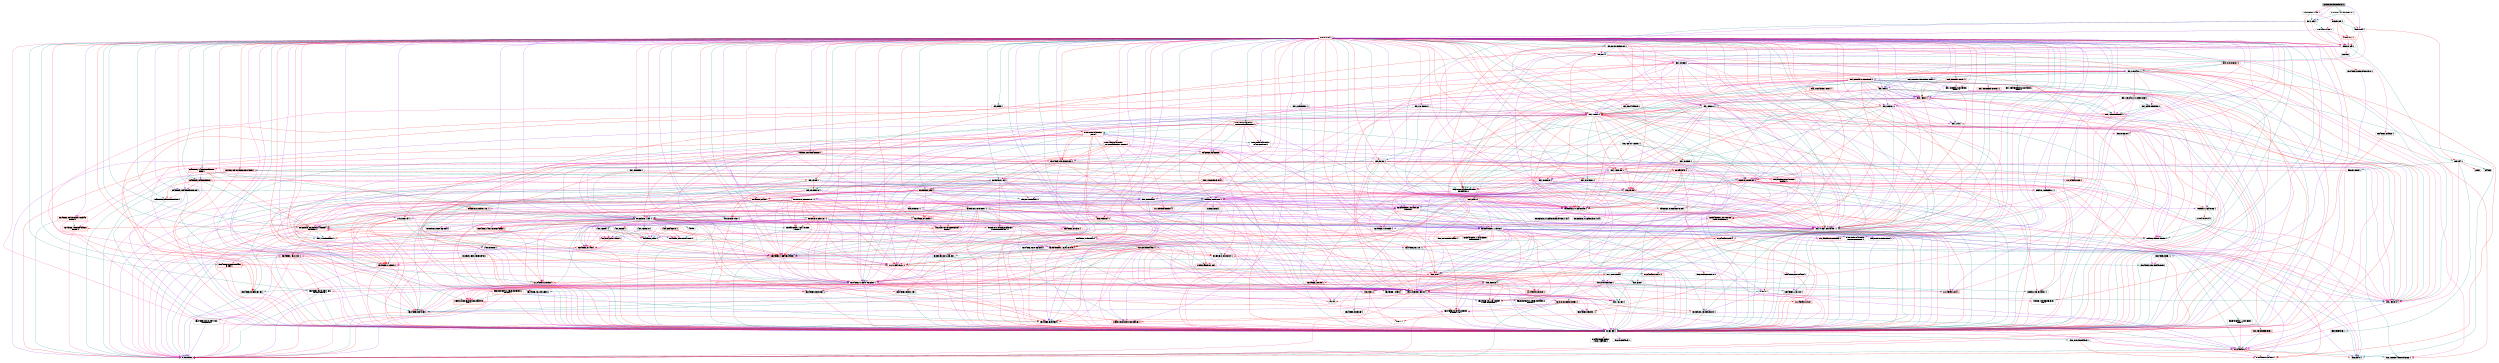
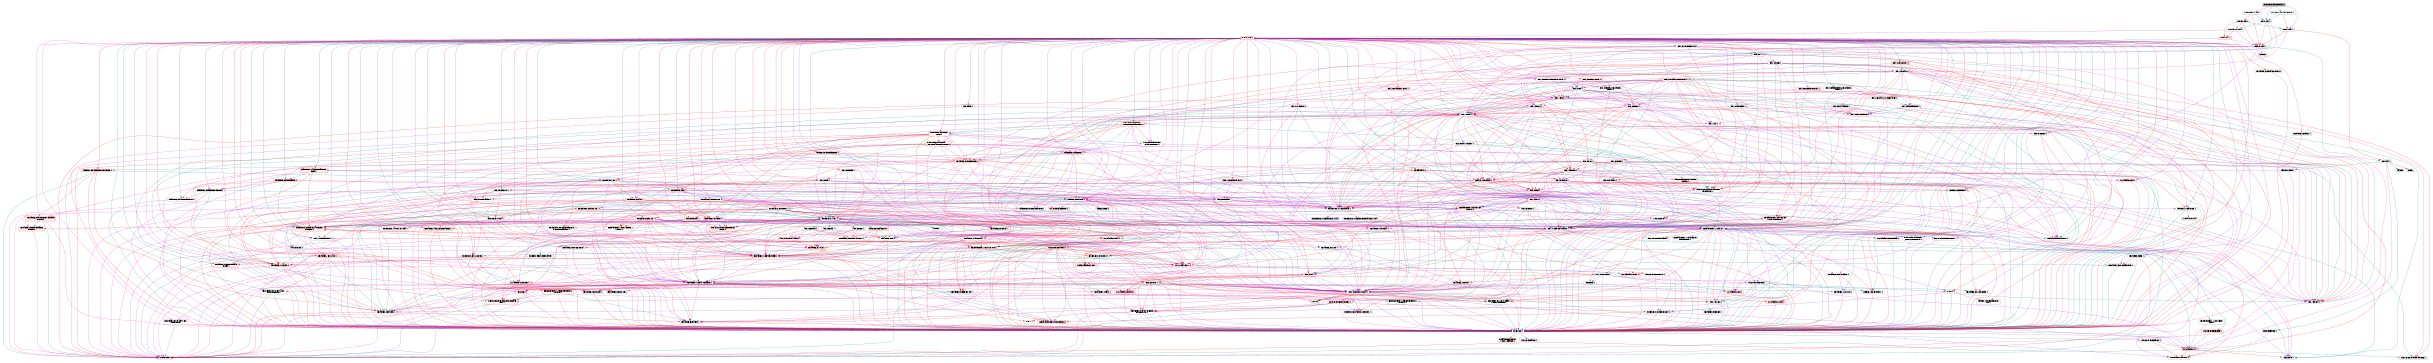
edge "Math/Transform.h" -> "UObject/NameTypes.h": removed
edge "Math/Sphere.h" -> "Templates/UnrealTypeTraits.h": removed
node "Containers/RemoveExtent.h": label "Containers/RemoveExtent.h" -> "Containers/AllowShrinking.h"
node "Algo/StableSort.h": label "Algo/StableSort.h" -> "Reverse/StableSort.h"
edge "Containers/Array.h" -> "HAL/PlatformAtomics.h": now "Containers/Array.h" -> "Templates/Requires.h"
node "Templates/Identity.h": label "Templates/Identity.h" -> "RotationTranslation/Identity.h"
